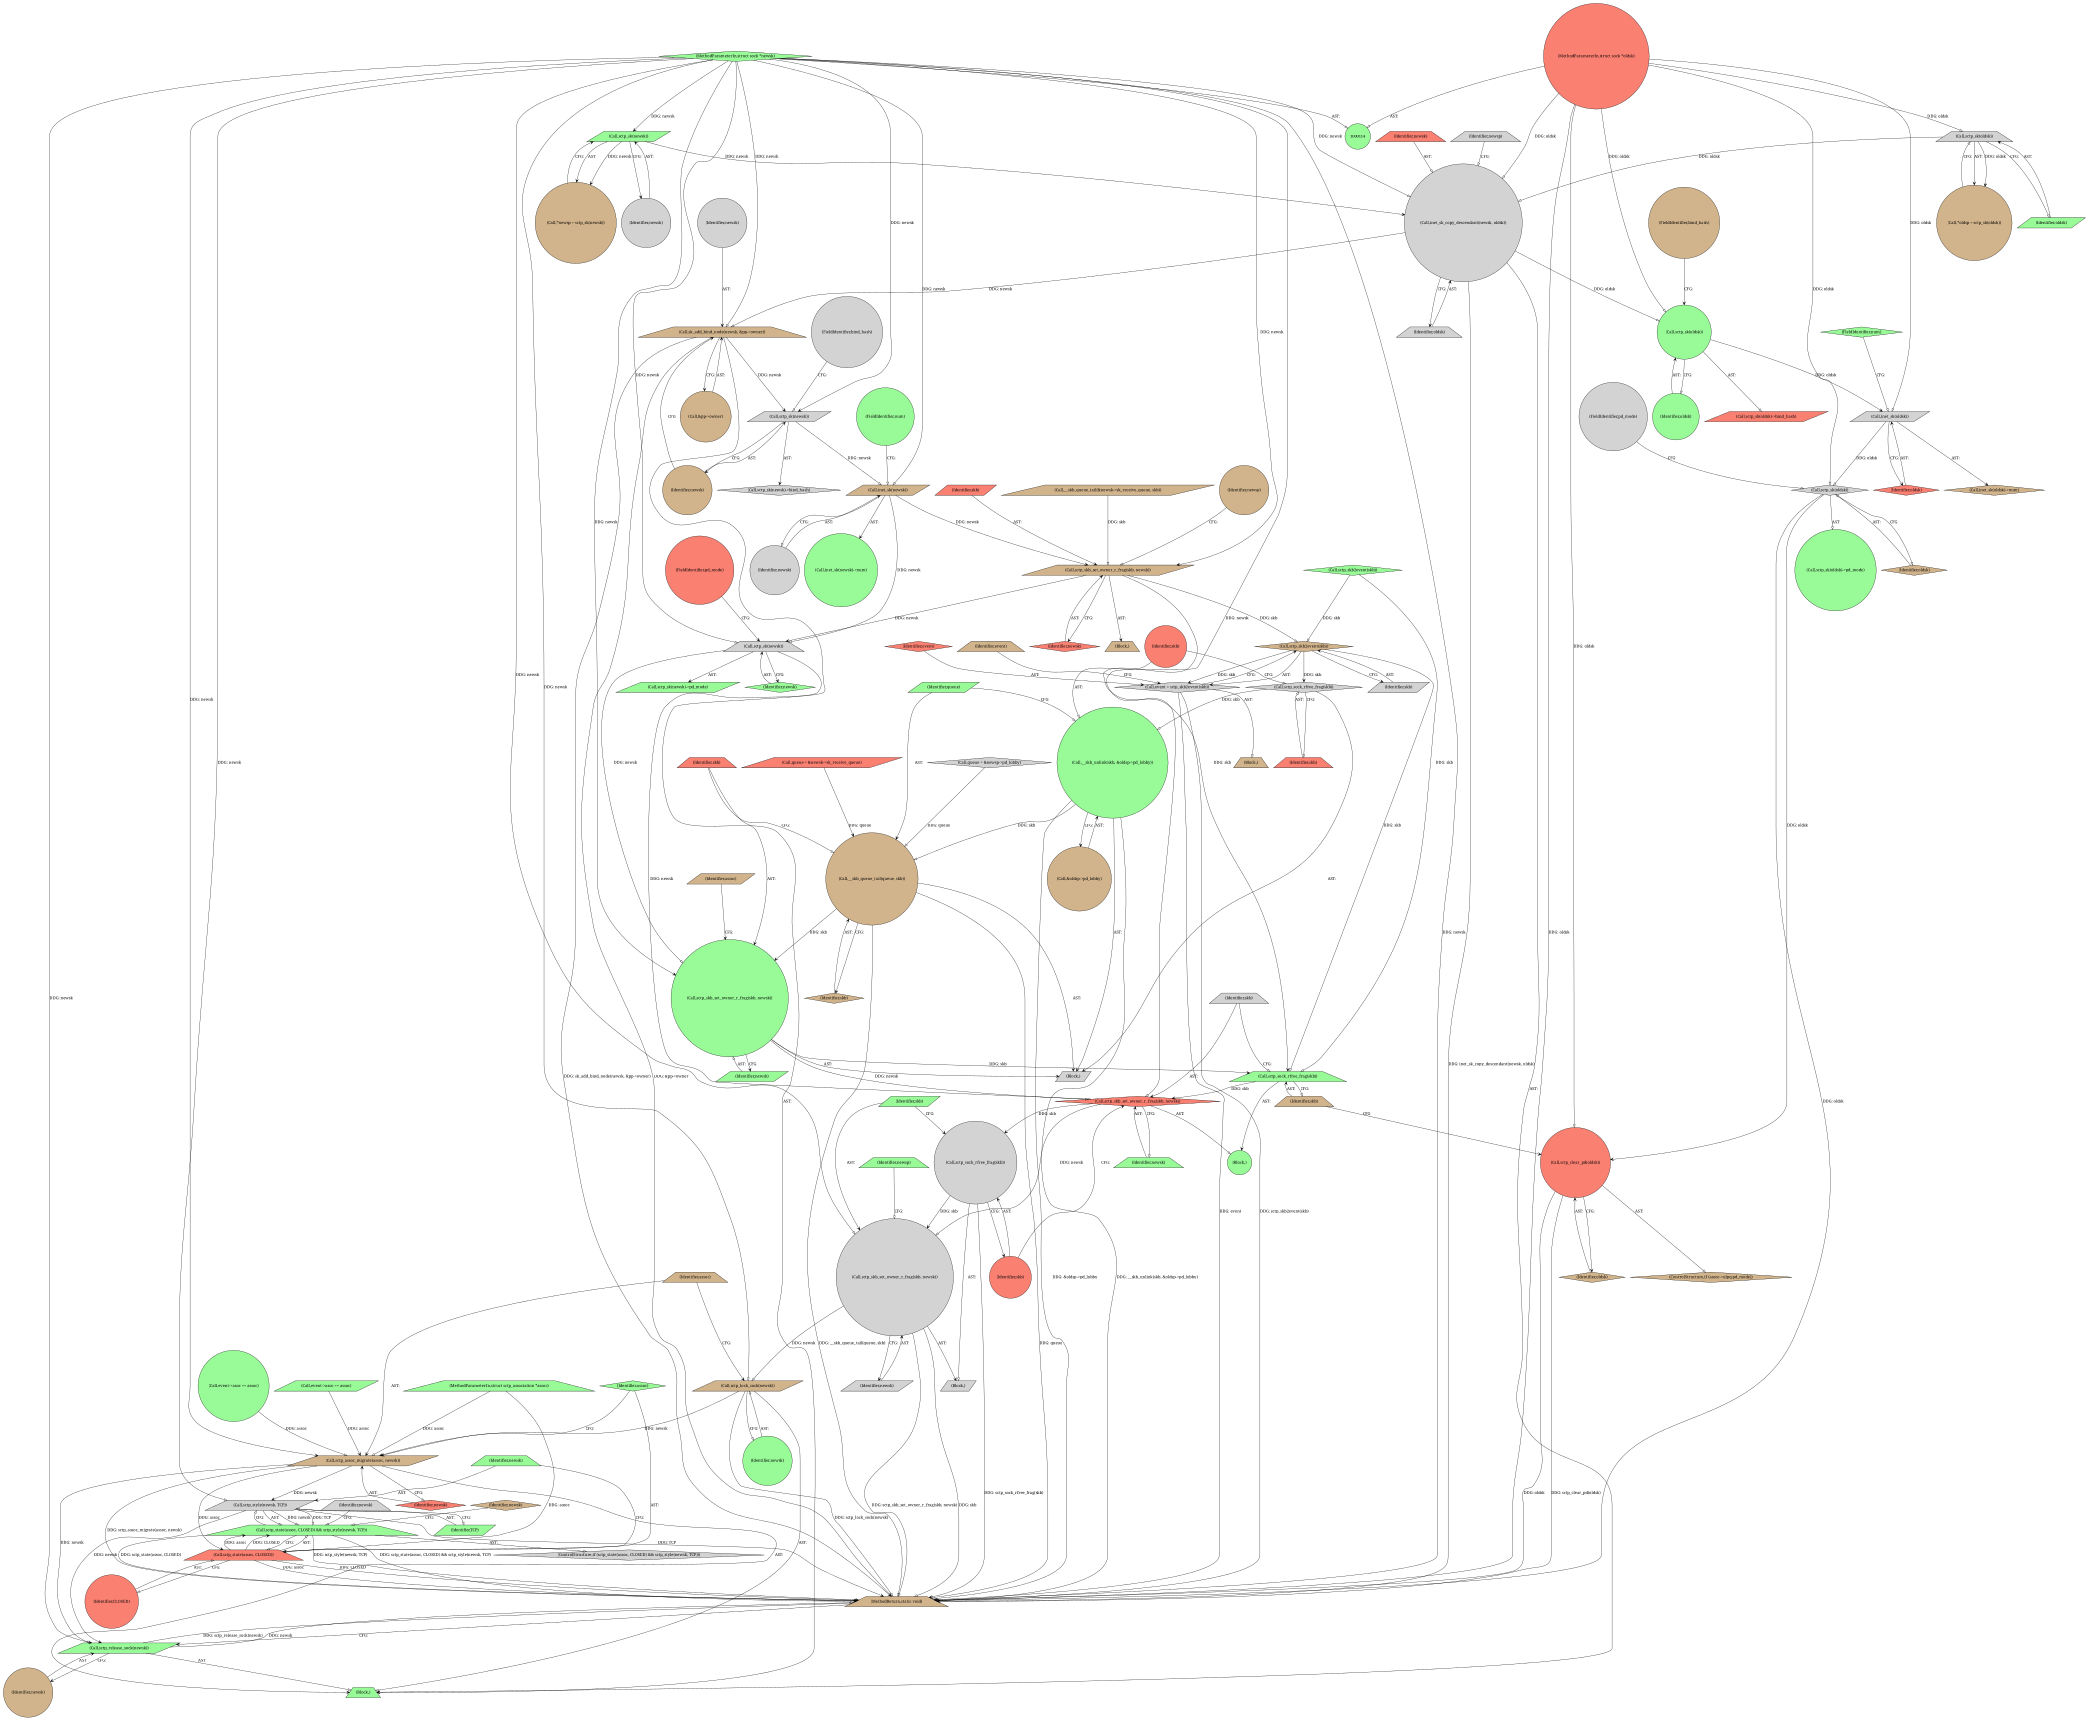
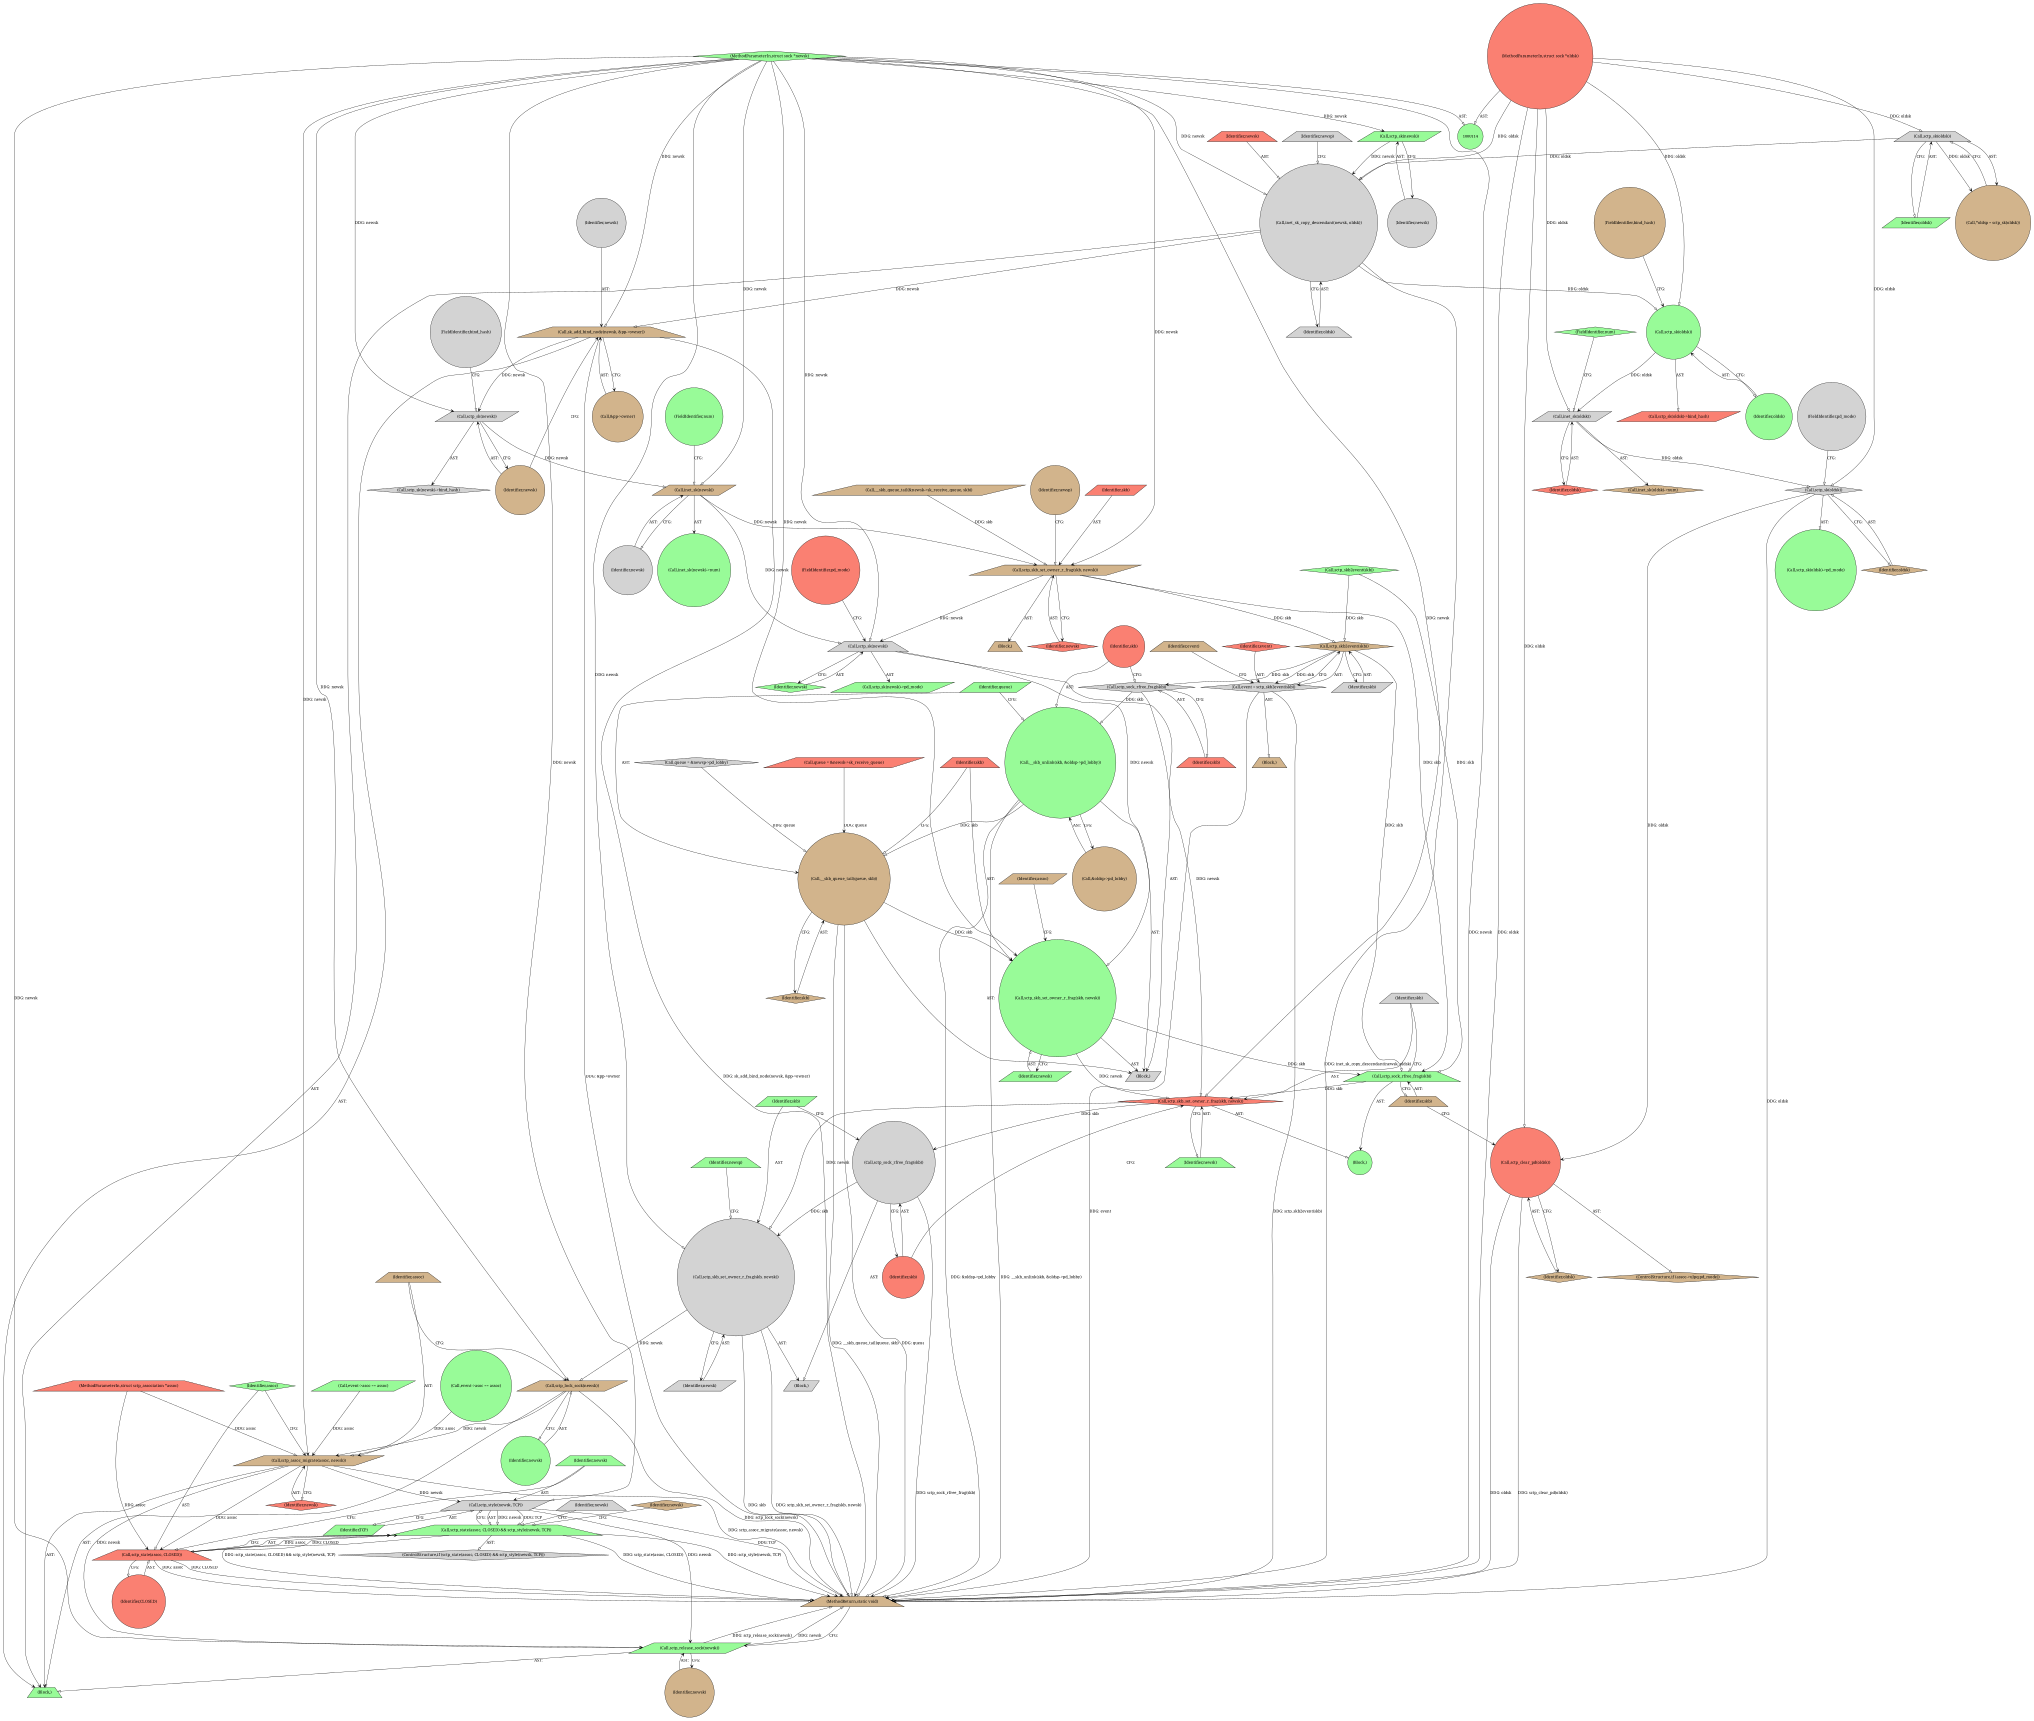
node "(Call,*newsp = sctp_sk(newsk))": removed
edge "(MethodParameterIn,struct sock *newsk)" -> "(Call,sctp_lock_sock(newsk))": arrowhead onormal -> vee
node "(MethodParameterIn,struct sctp_association *assoc)": fillcolor palegreen -> salmon
